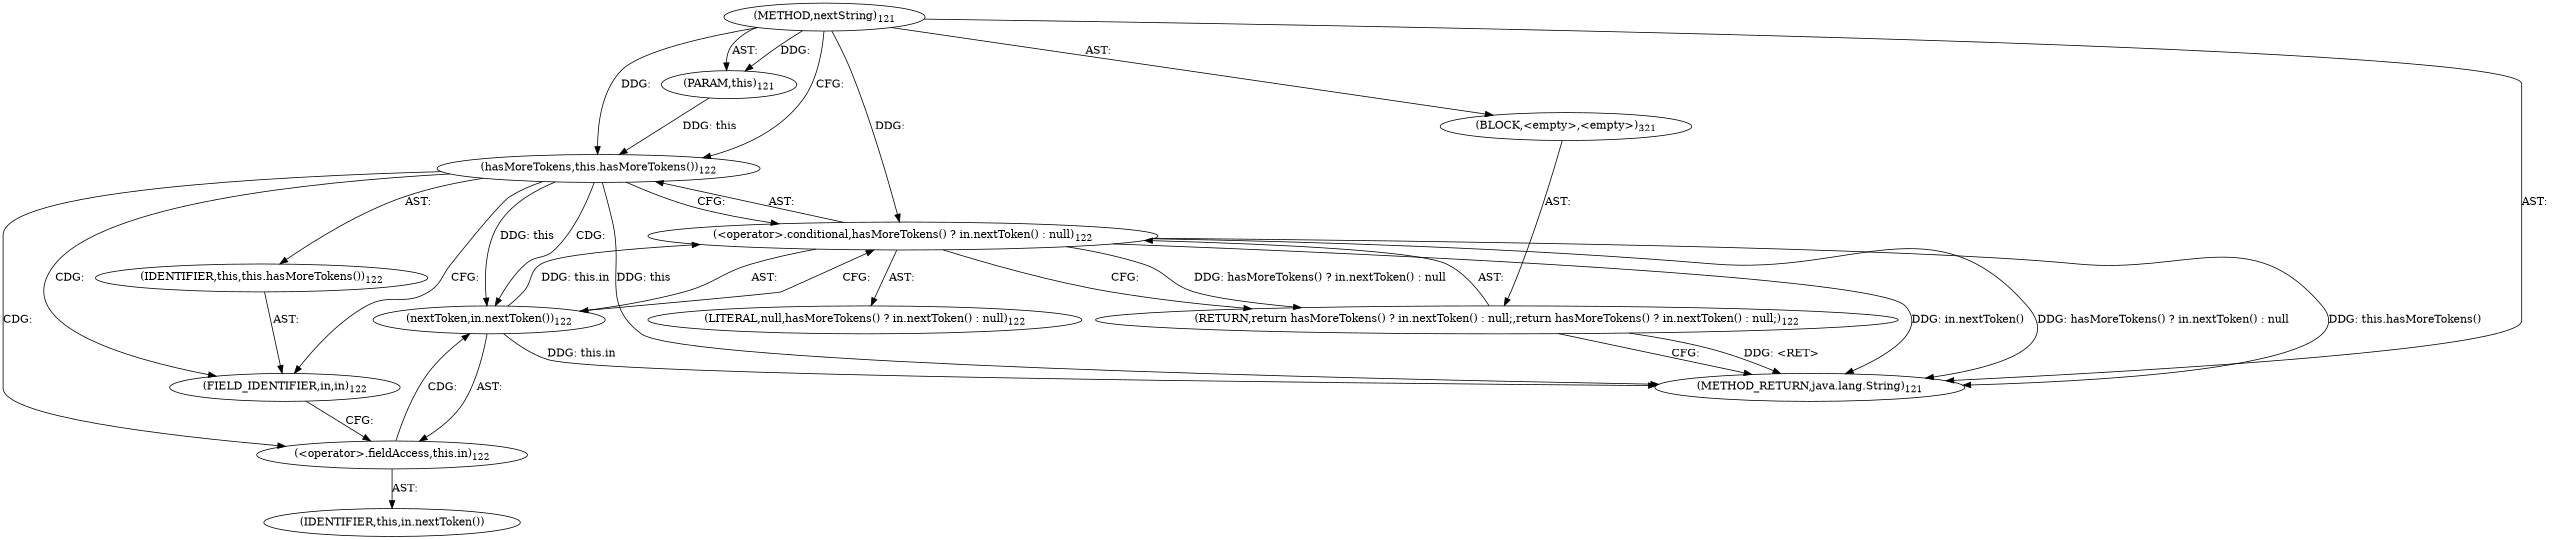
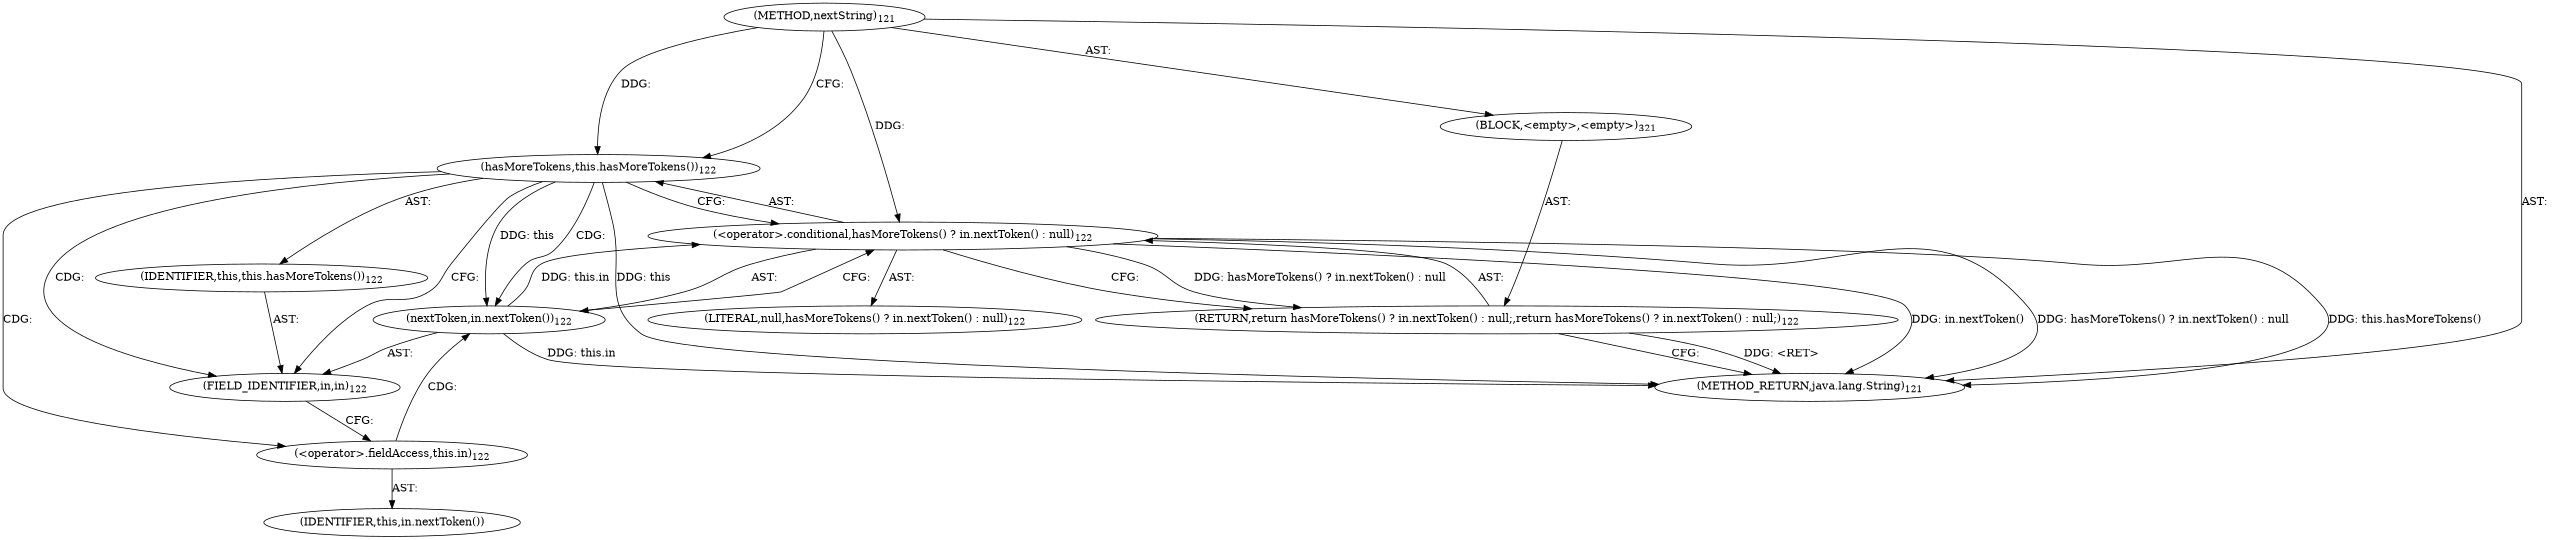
node "(PARAM,this)": removed
edge "(nextToken,in.nextToken())" -> "(<operator>.fieldAccess,this.in)": now "(nextToken,in.nextToken())" -> "(FIELD_IDENTIFIER,in,in)"
